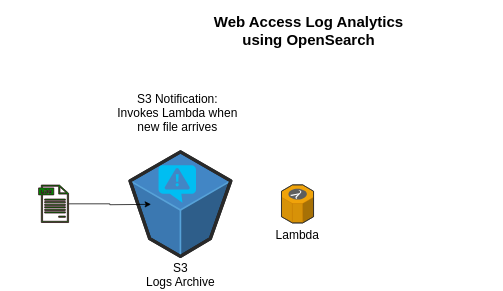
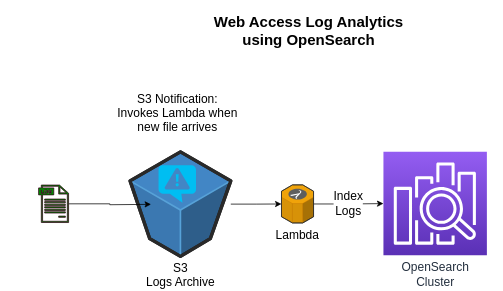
edge "S3 Logs Archive" -> "Lambda": added
edge "Lambda" -> "OpenSearch Cluster": added, label "Index Logs"
node "OpenSearch Cluster": added
